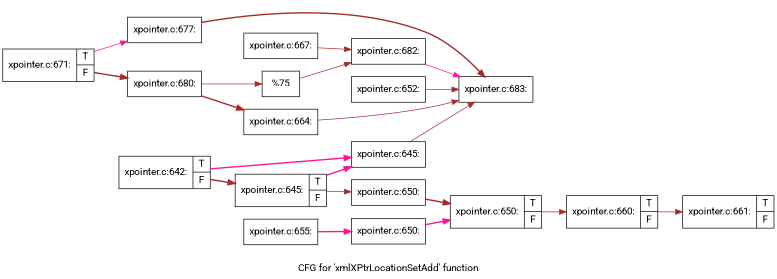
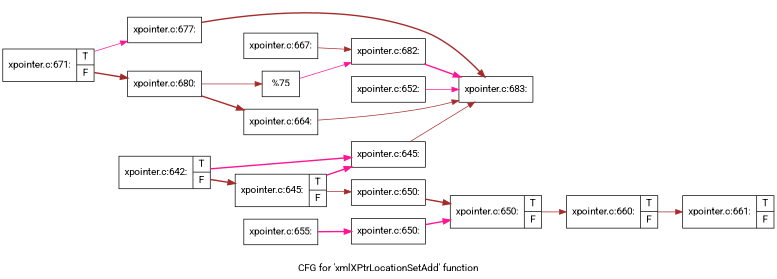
edge "xpointer.c:682:" -> "xpointer.c:683:": style solid -> bold
edge "%75" -> "xpointer.c:682:": color brown -> deeppink
edge "xpointer.c:652:" -> "xpointer.c:683:": color brown -> deeppink
